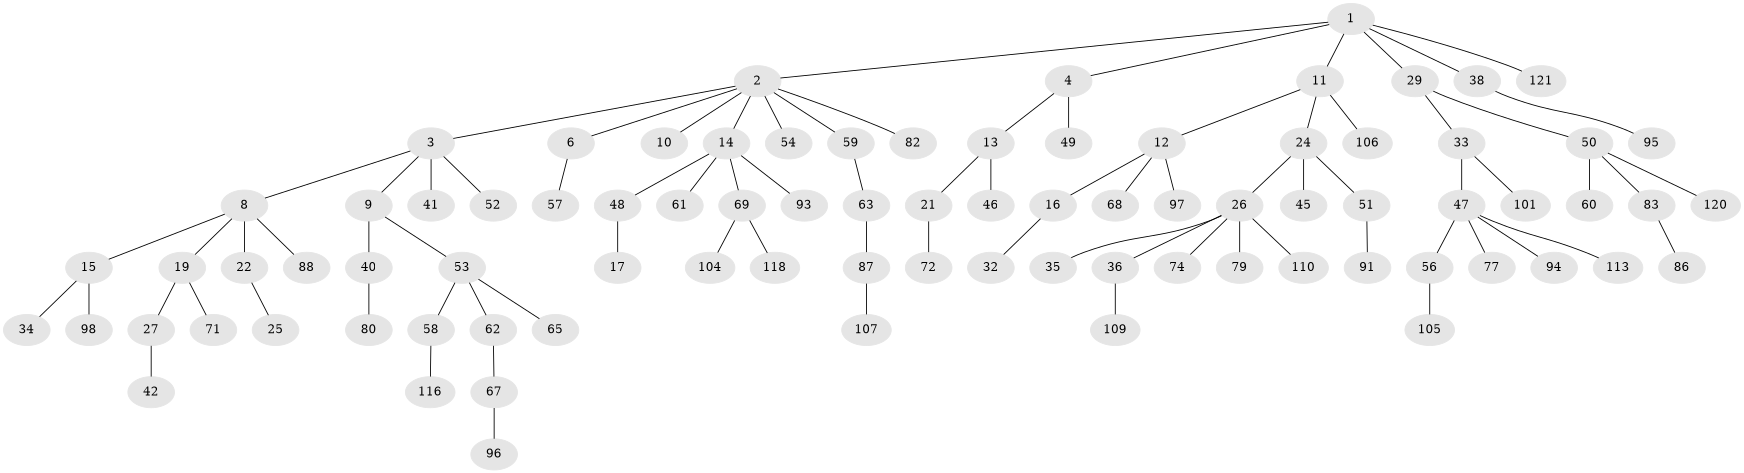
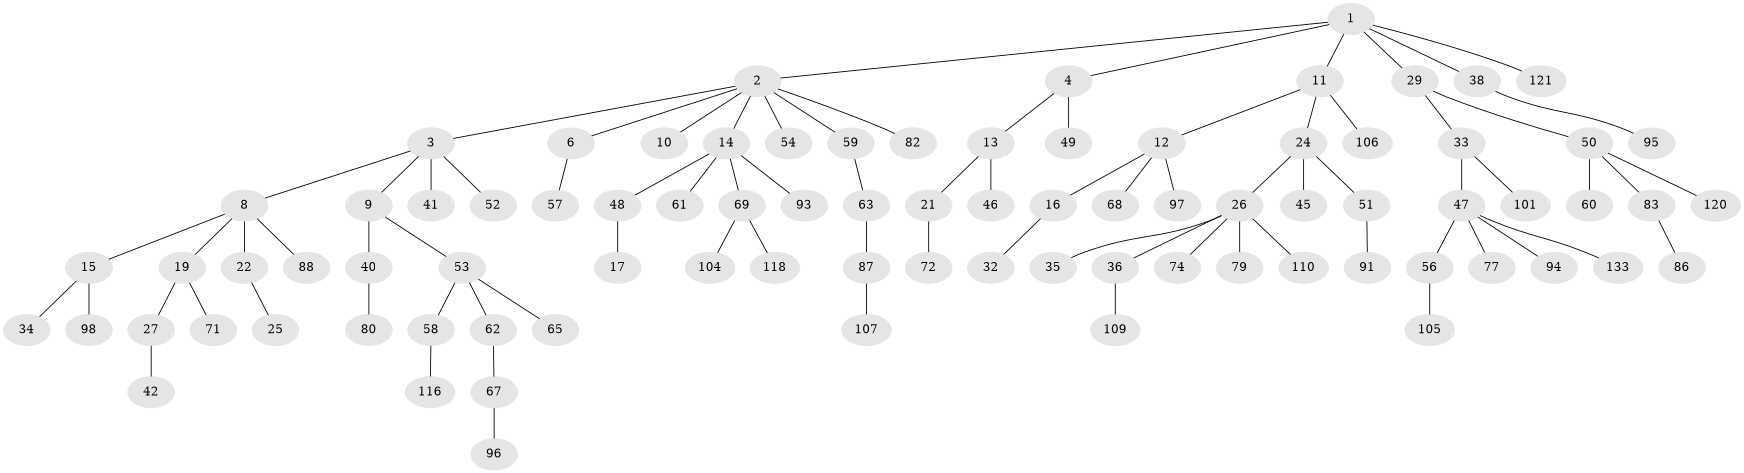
node "113": label "113" -> "133"
